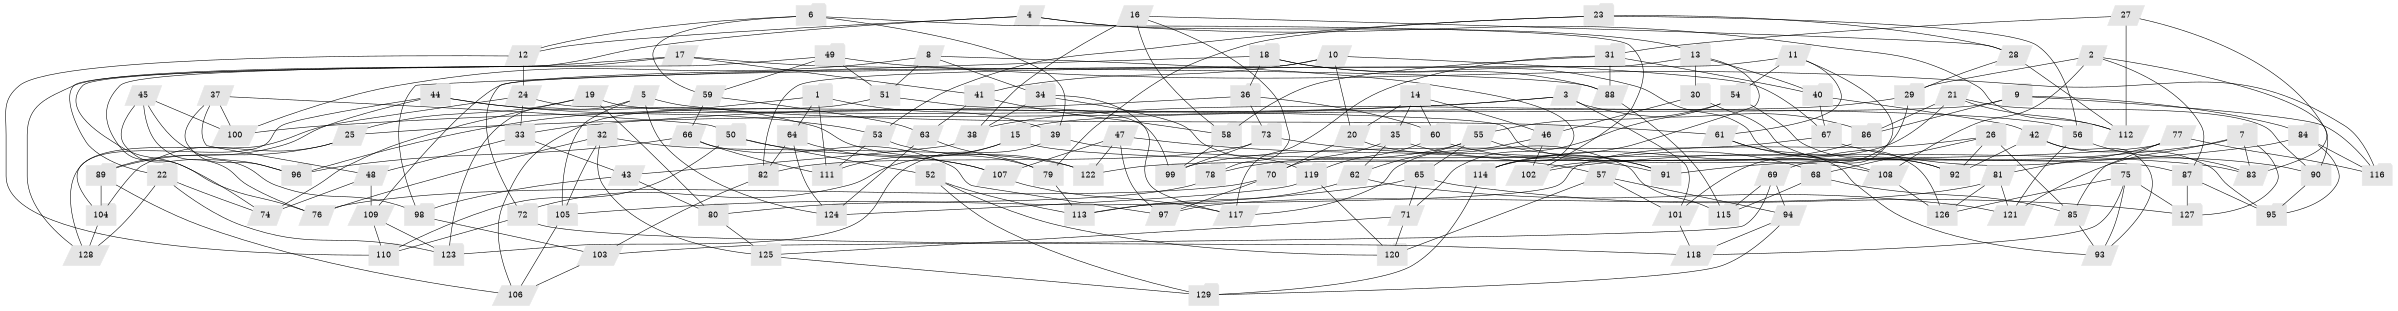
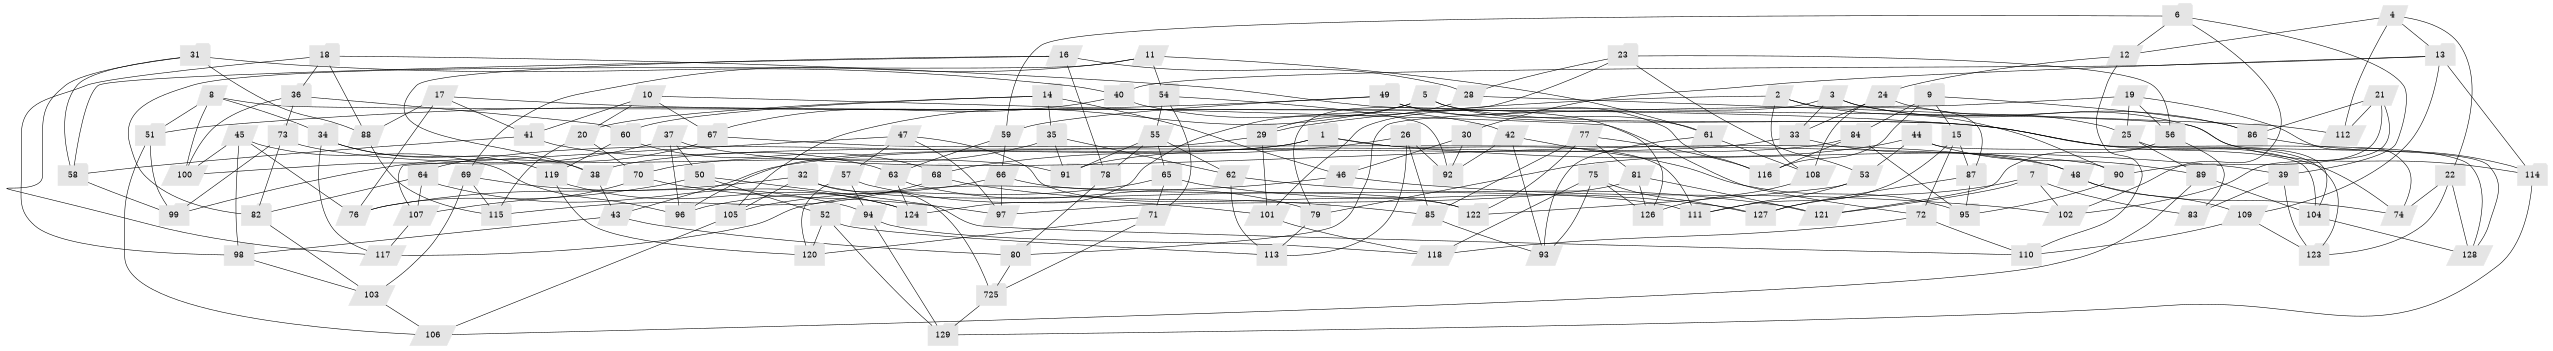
node "27": removed
node "125": label "125" -> "725"
